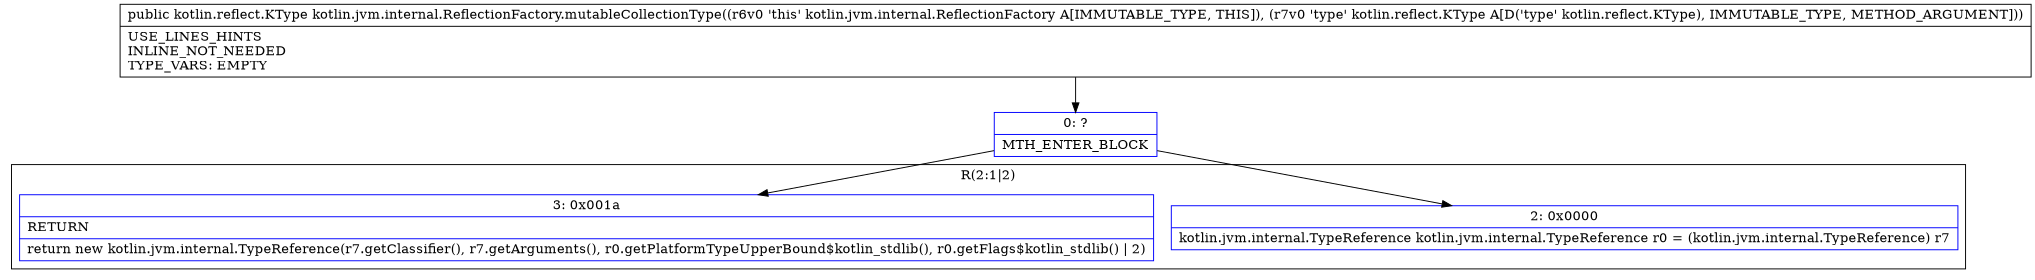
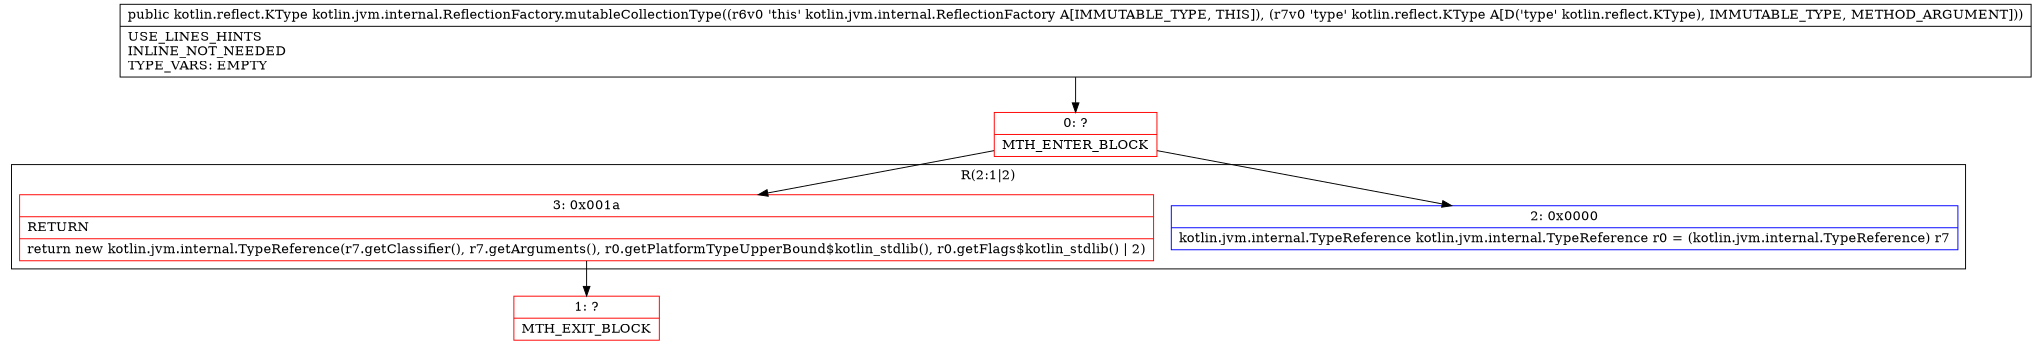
node "0: ?": color blue -> red
node "3: 0x001a": color blue -> red
node "1: ?": added
